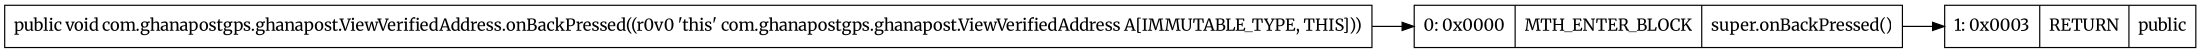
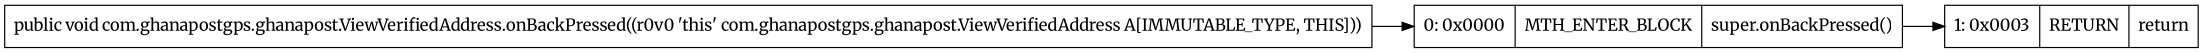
node "1: 0x0003": text "public" -> "return"
